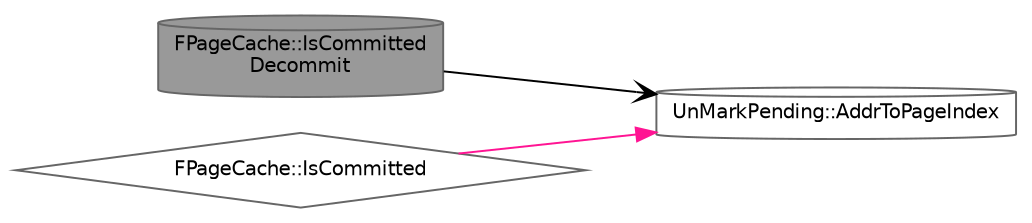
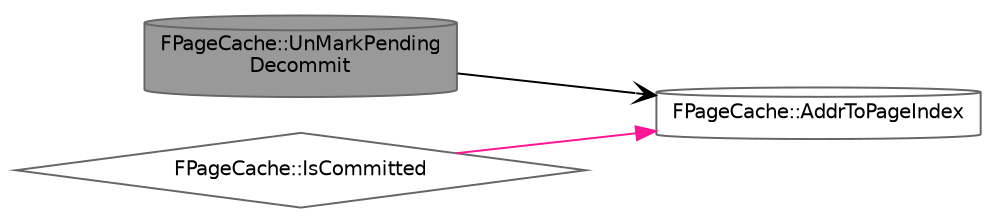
node "FPageCache::IsCommitted Decommit": label "FPageCache::IsCommitted Decommit" -> "FPageCache::UnMarkPending Decommit"
node "UnMarkPending::AddrToPageIndex": label "UnMarkPending::AddrToPageIndex" -> "FPageCache::AddrToPageIndex"
